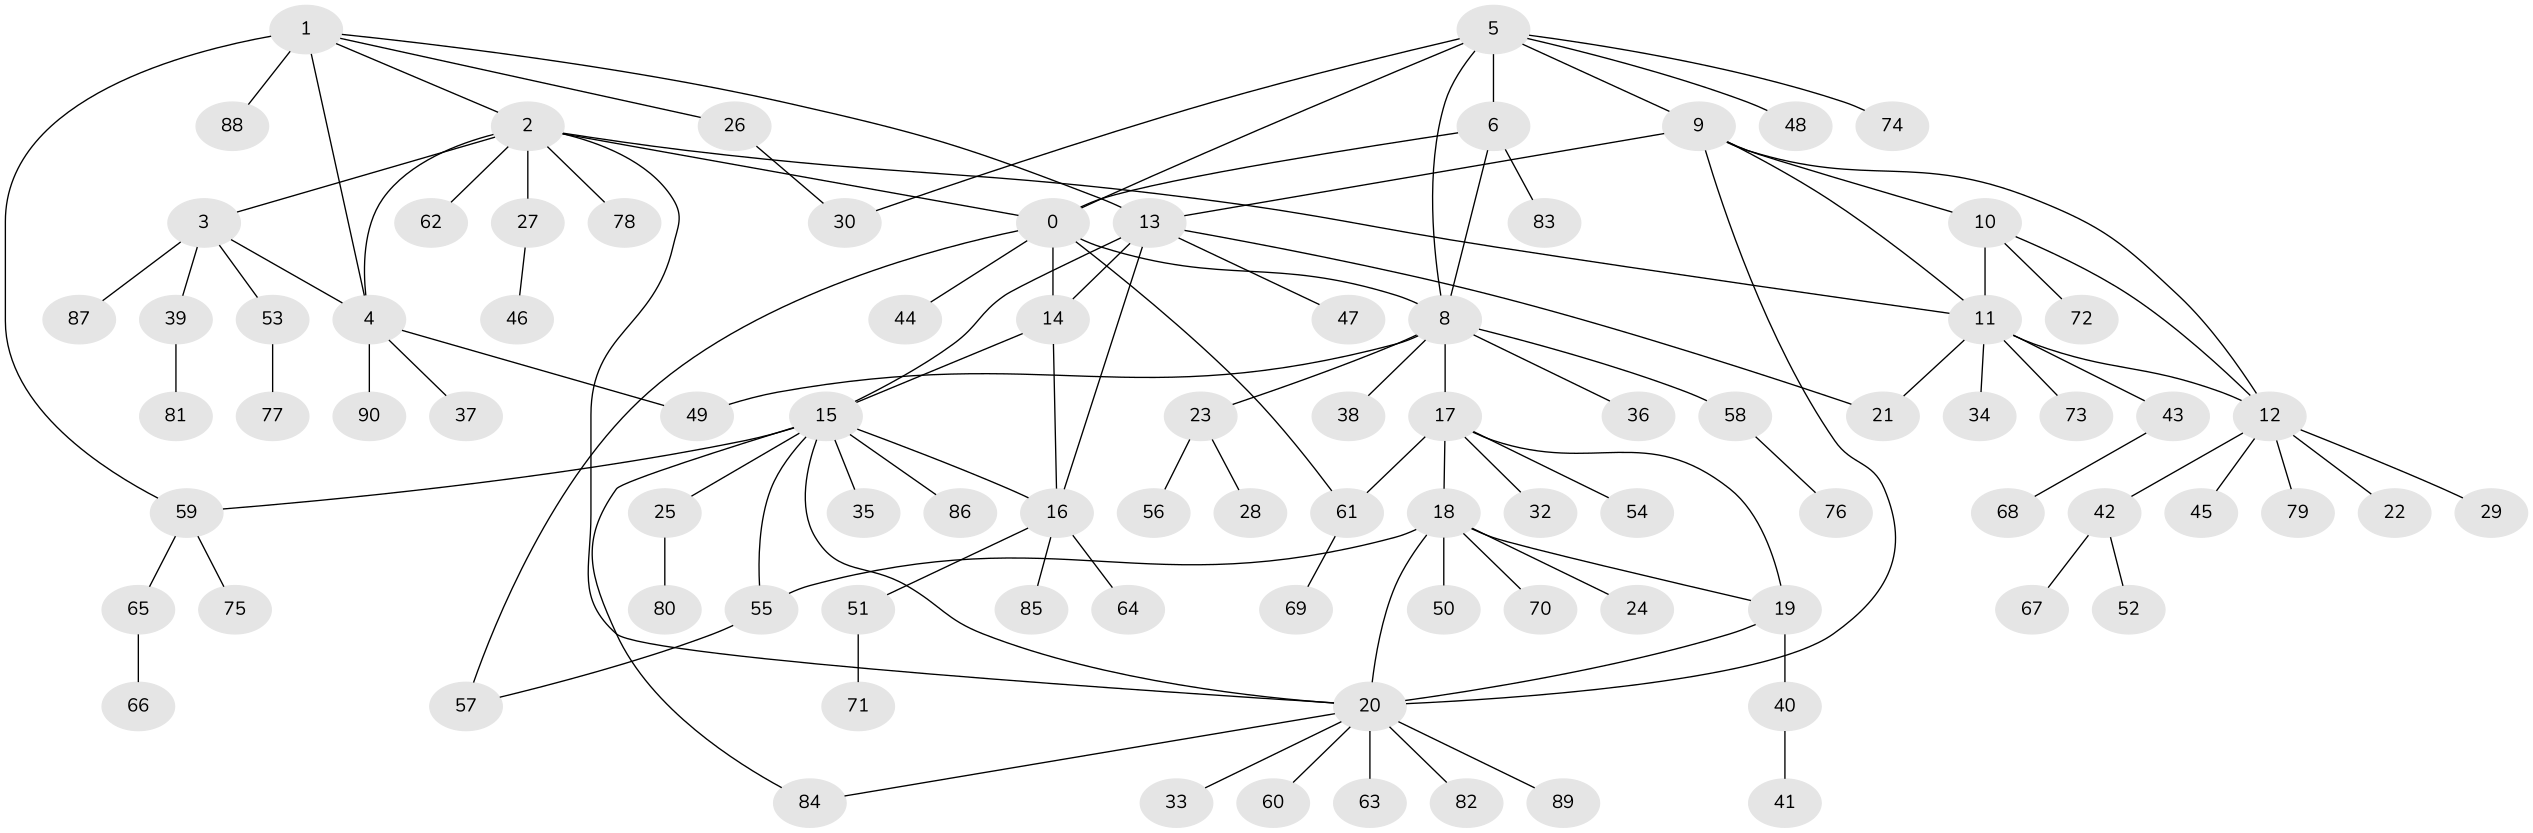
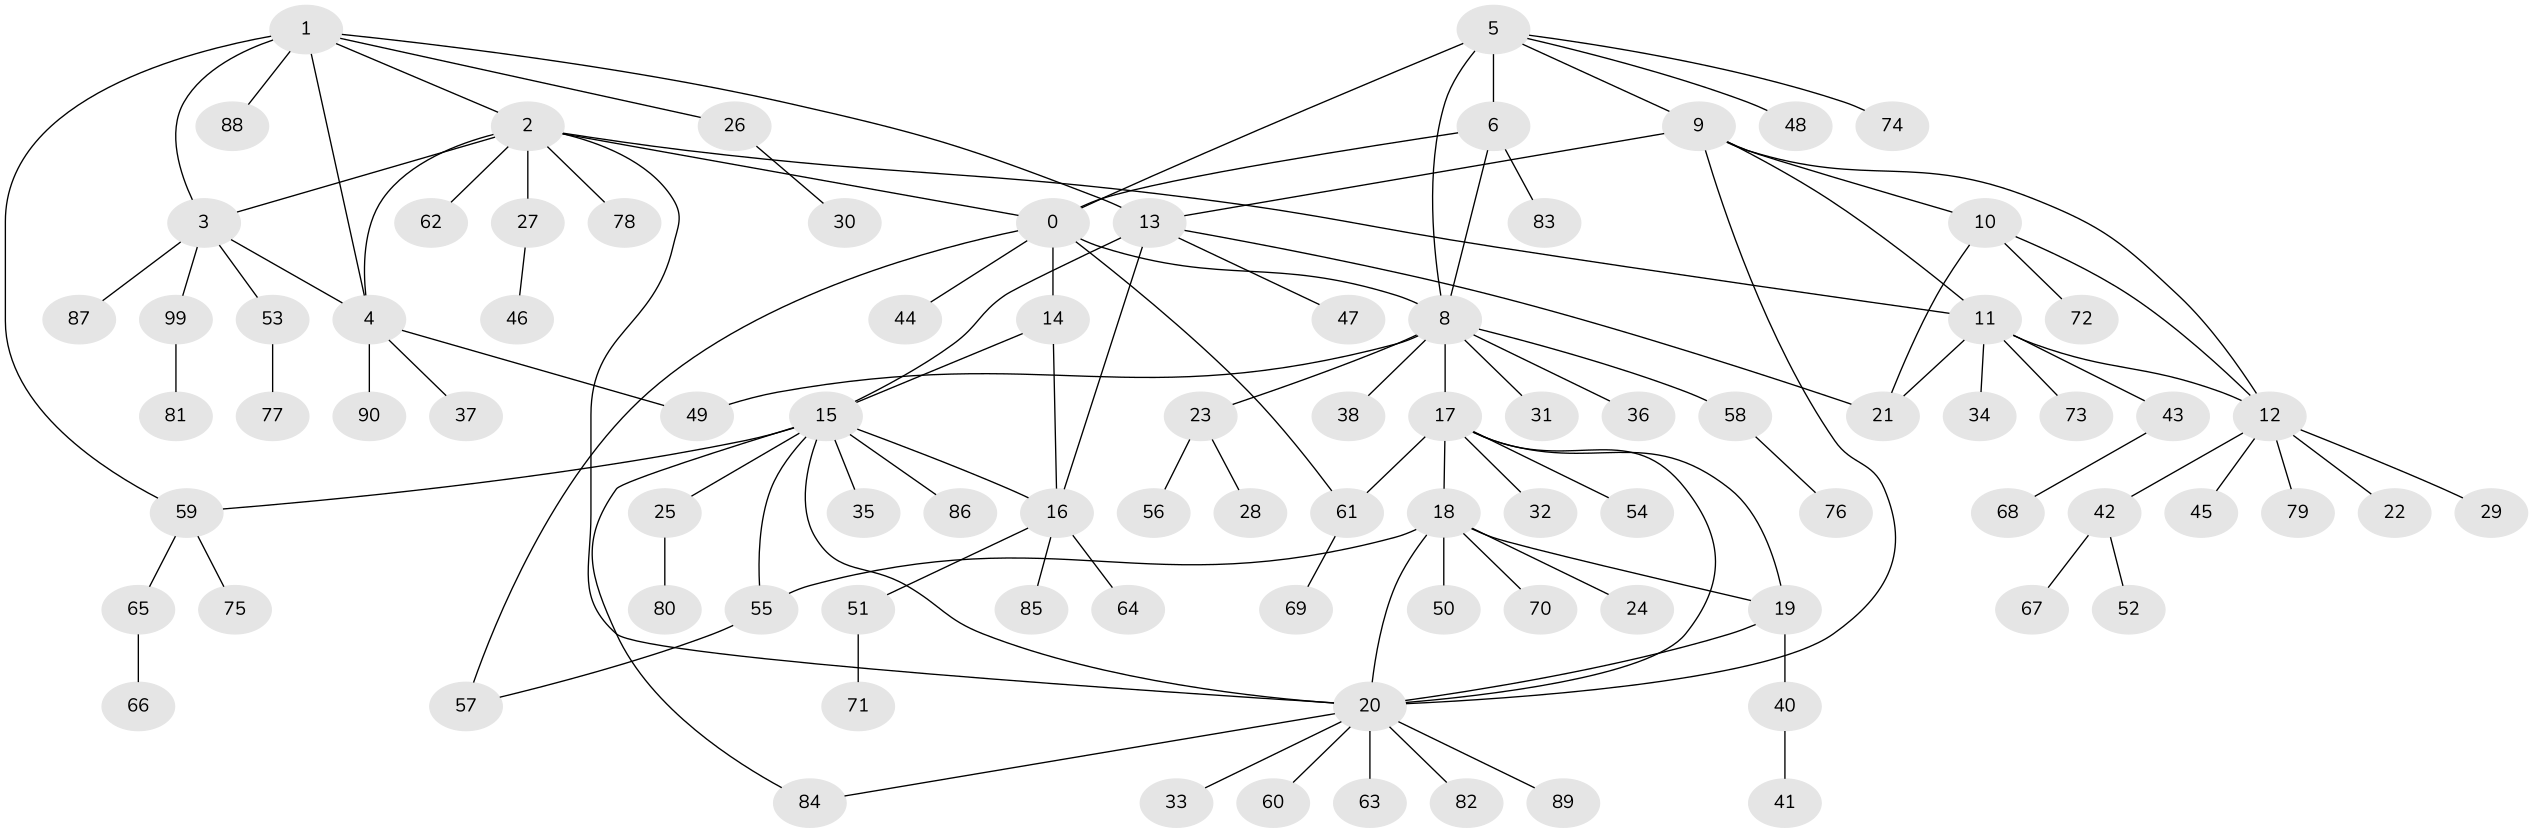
edge "1" -- "3": added
edge "5" -- "30": removed
edge "10" -- "11": now "10" -- "21"
edge "13" -- "14": removed
node "39": label "39" -> "99"
node "31": added
edge "17" -- "20": added
